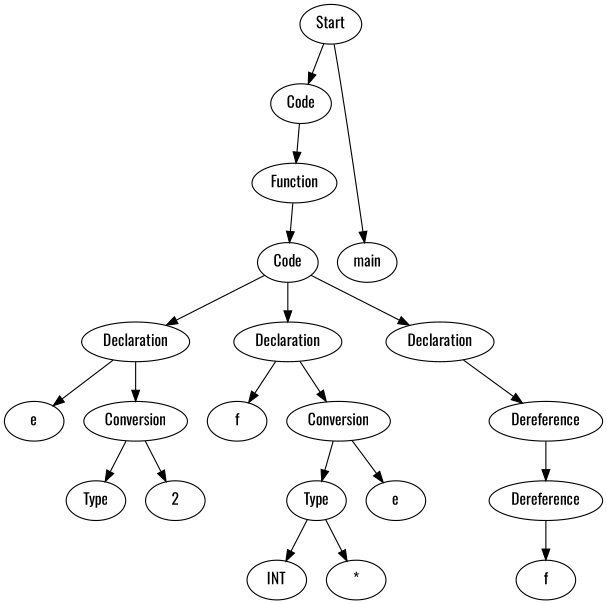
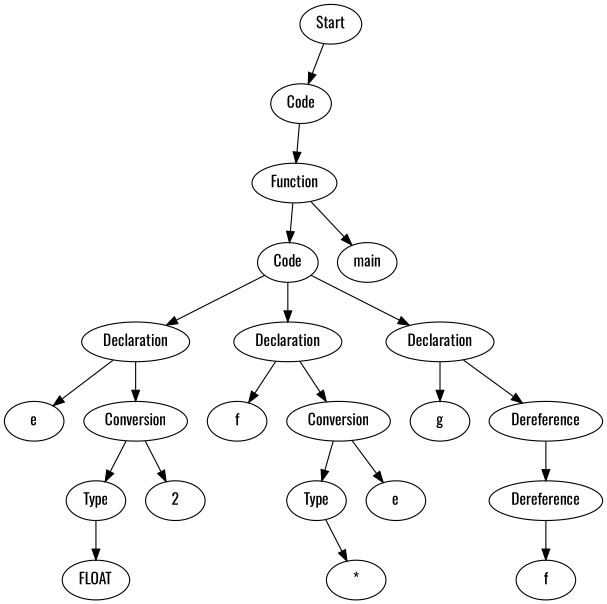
edge "Start" -> "main": now "Function" -> "main"
node "g": added
node "FLOAT": added
node "INT": removed
